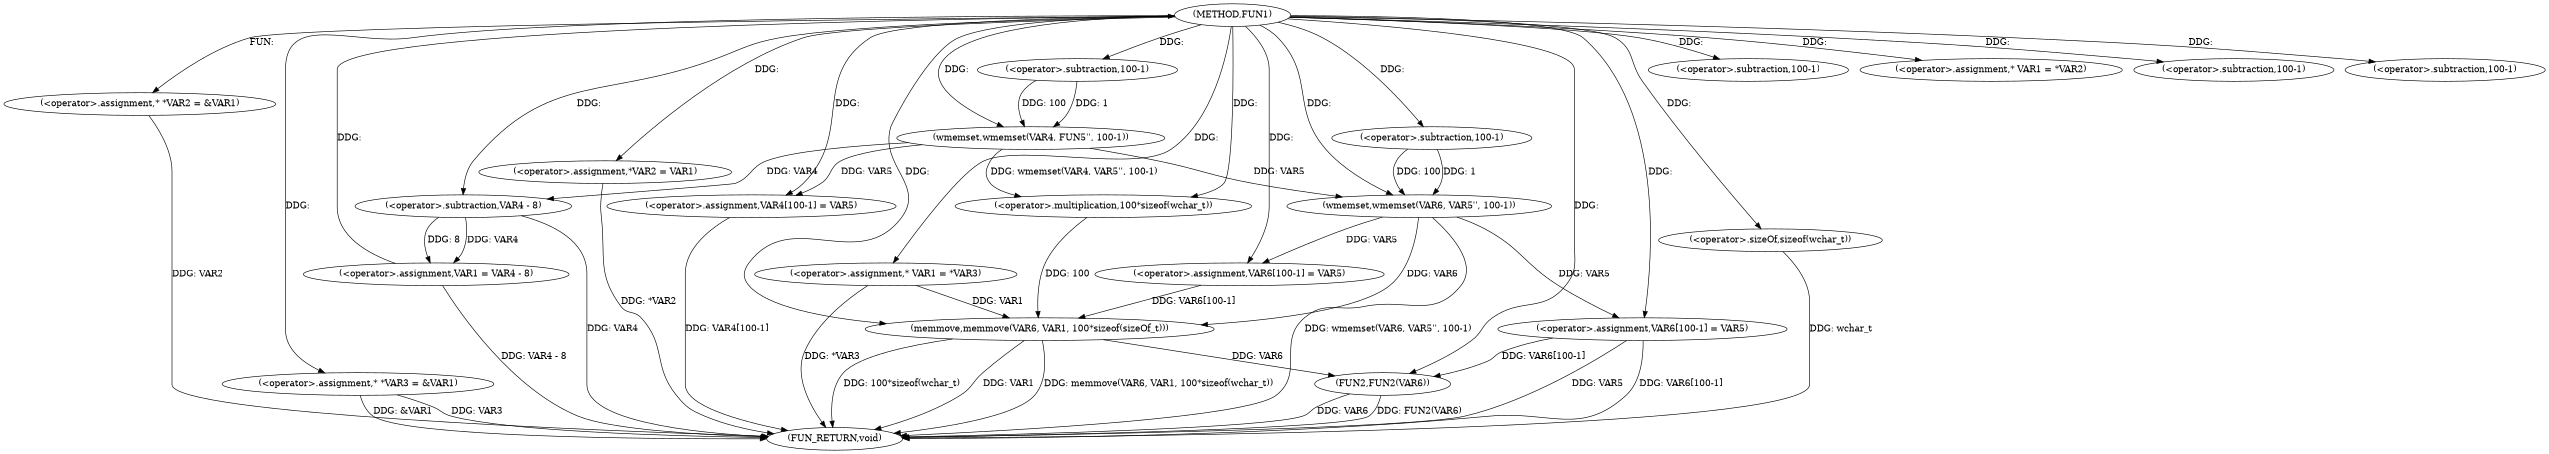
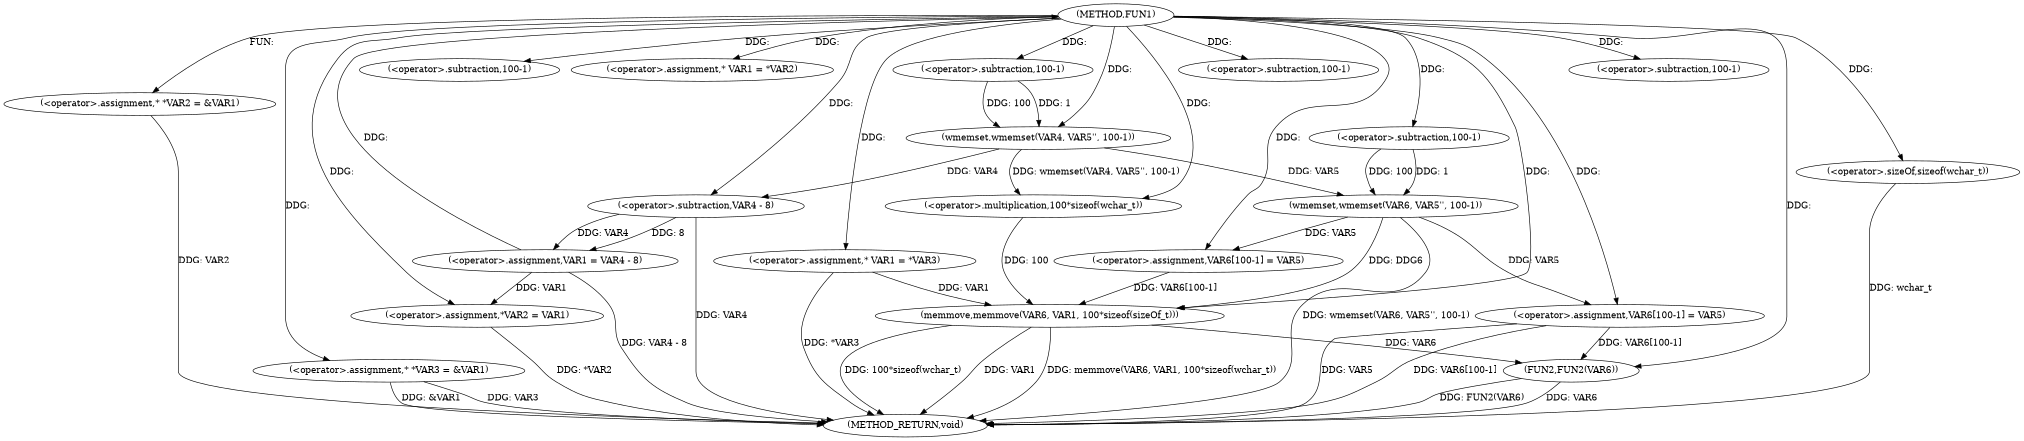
edge "(METHOD,FUN1)" -> "(wmemset,wmemset(VAR6, VAR5'', 100-1))": removed, label "DDG:"
node "(wmemset,wmemset(VAR4, FUN5'', 100-1))": label "(wmemset,wmemset(VAR4, FUN5'', 100-1))" -> "(wmemset,wmemset(VAR4, VAR5'', 100-1))"
node "(<operator>.assignment,VAR4[100-1] = VAR5)": removed
edge "(wmemset,wmemset(VAR6, VAR5'', 100-1))" -> "(memmove,memmove(VAR6, VAR1, 100*sizeof(sizeOf_t)))": label "DDG: VAR6" -> "DDG: DDG6"
edge "(<operator>.assignment,VAR1 = VAR4 - 8)" -> "(<operator>.assignment,*VAR2 = VAR1)": added, label "DDG: VAR1"
node "(FUN_RETURN,void)": label "(FUN_RETURN,void)" -> "(METHOD_RETURN,void)"
